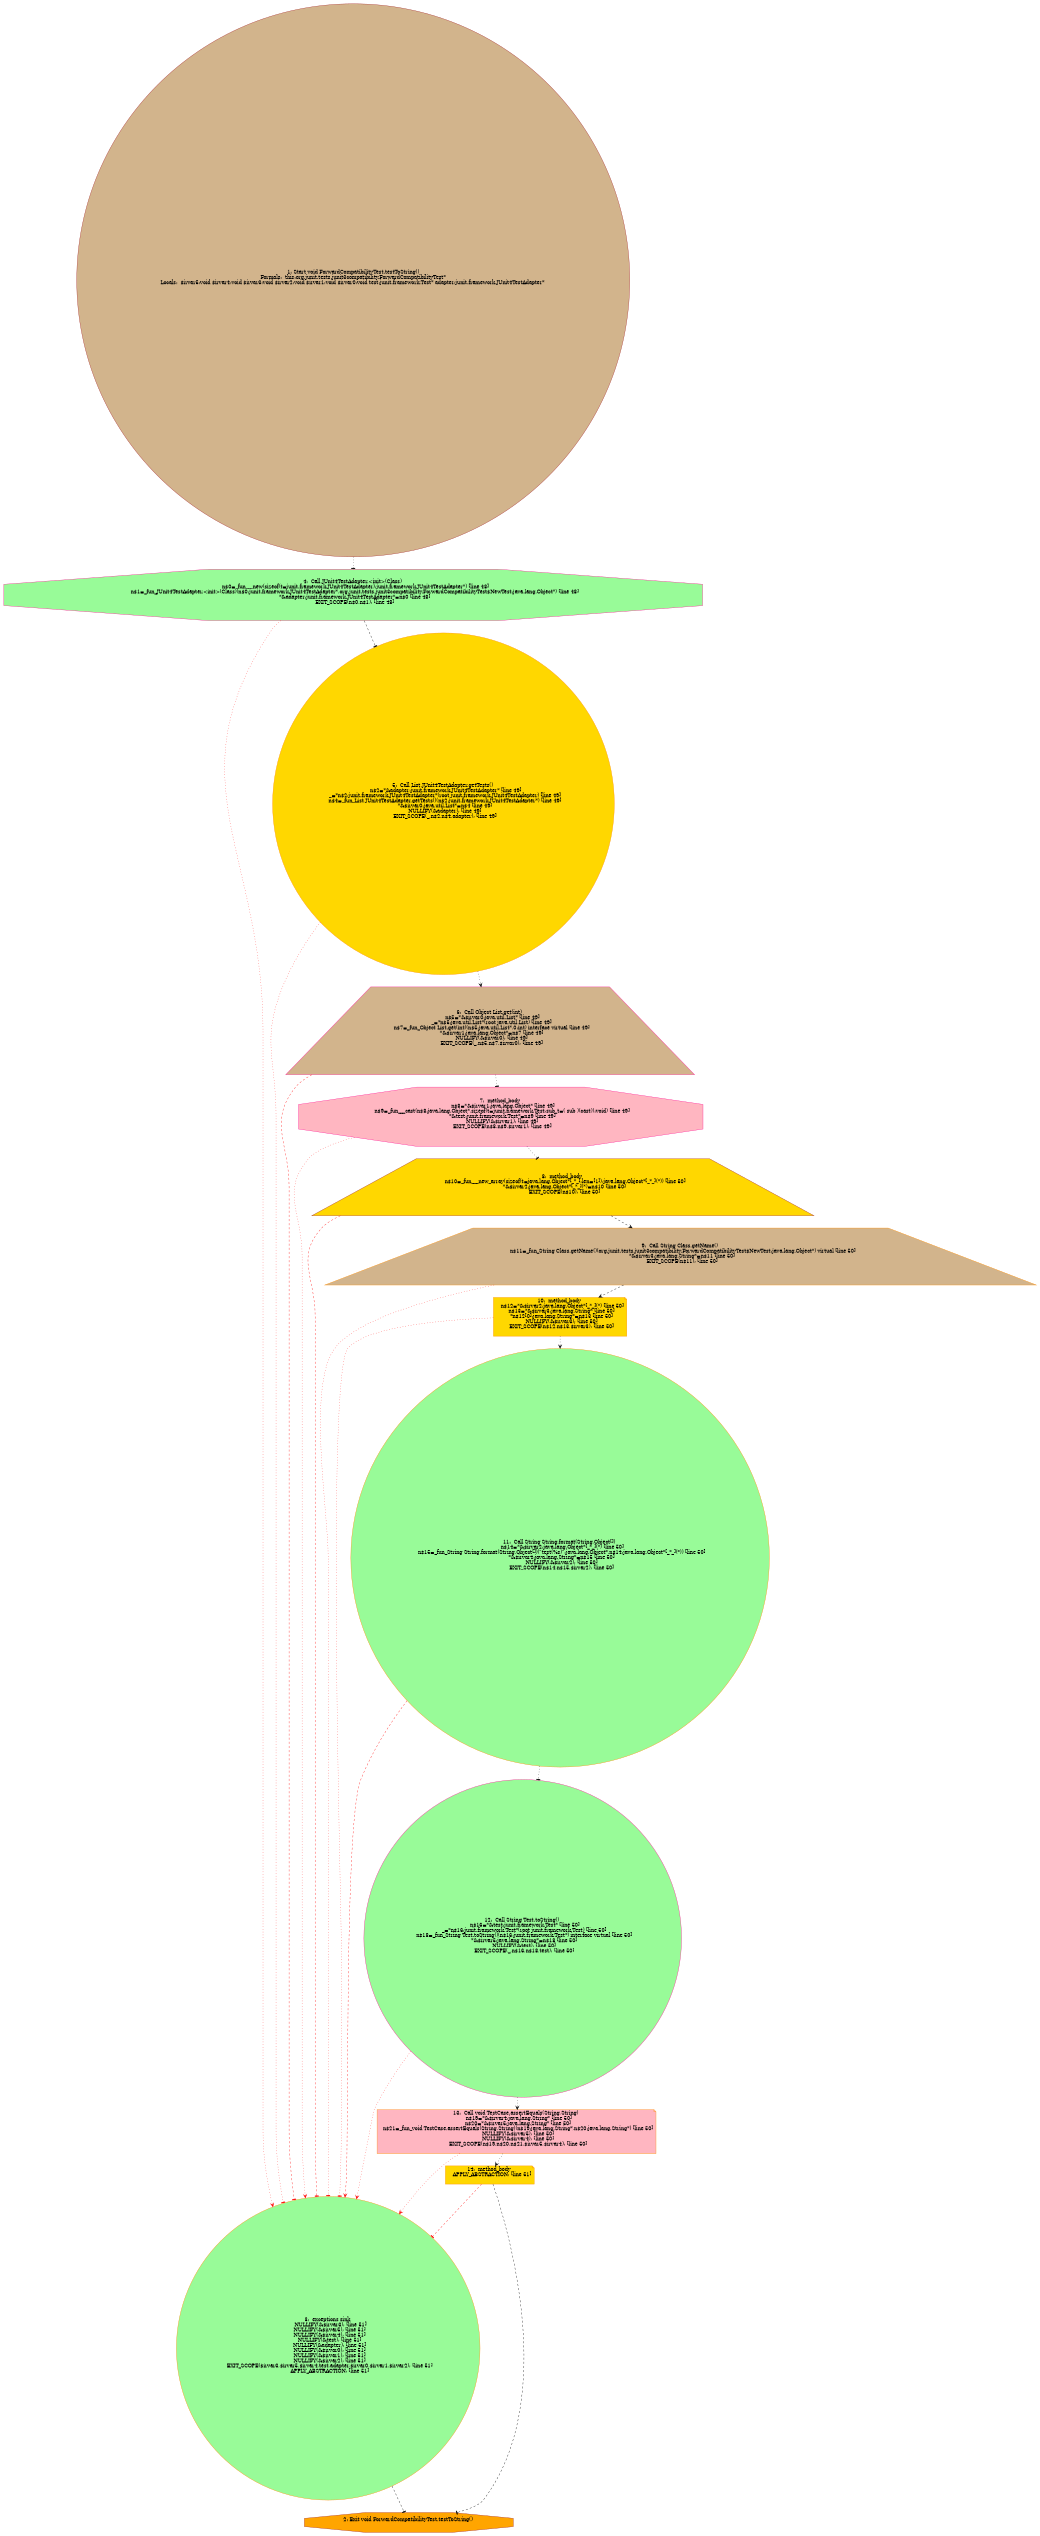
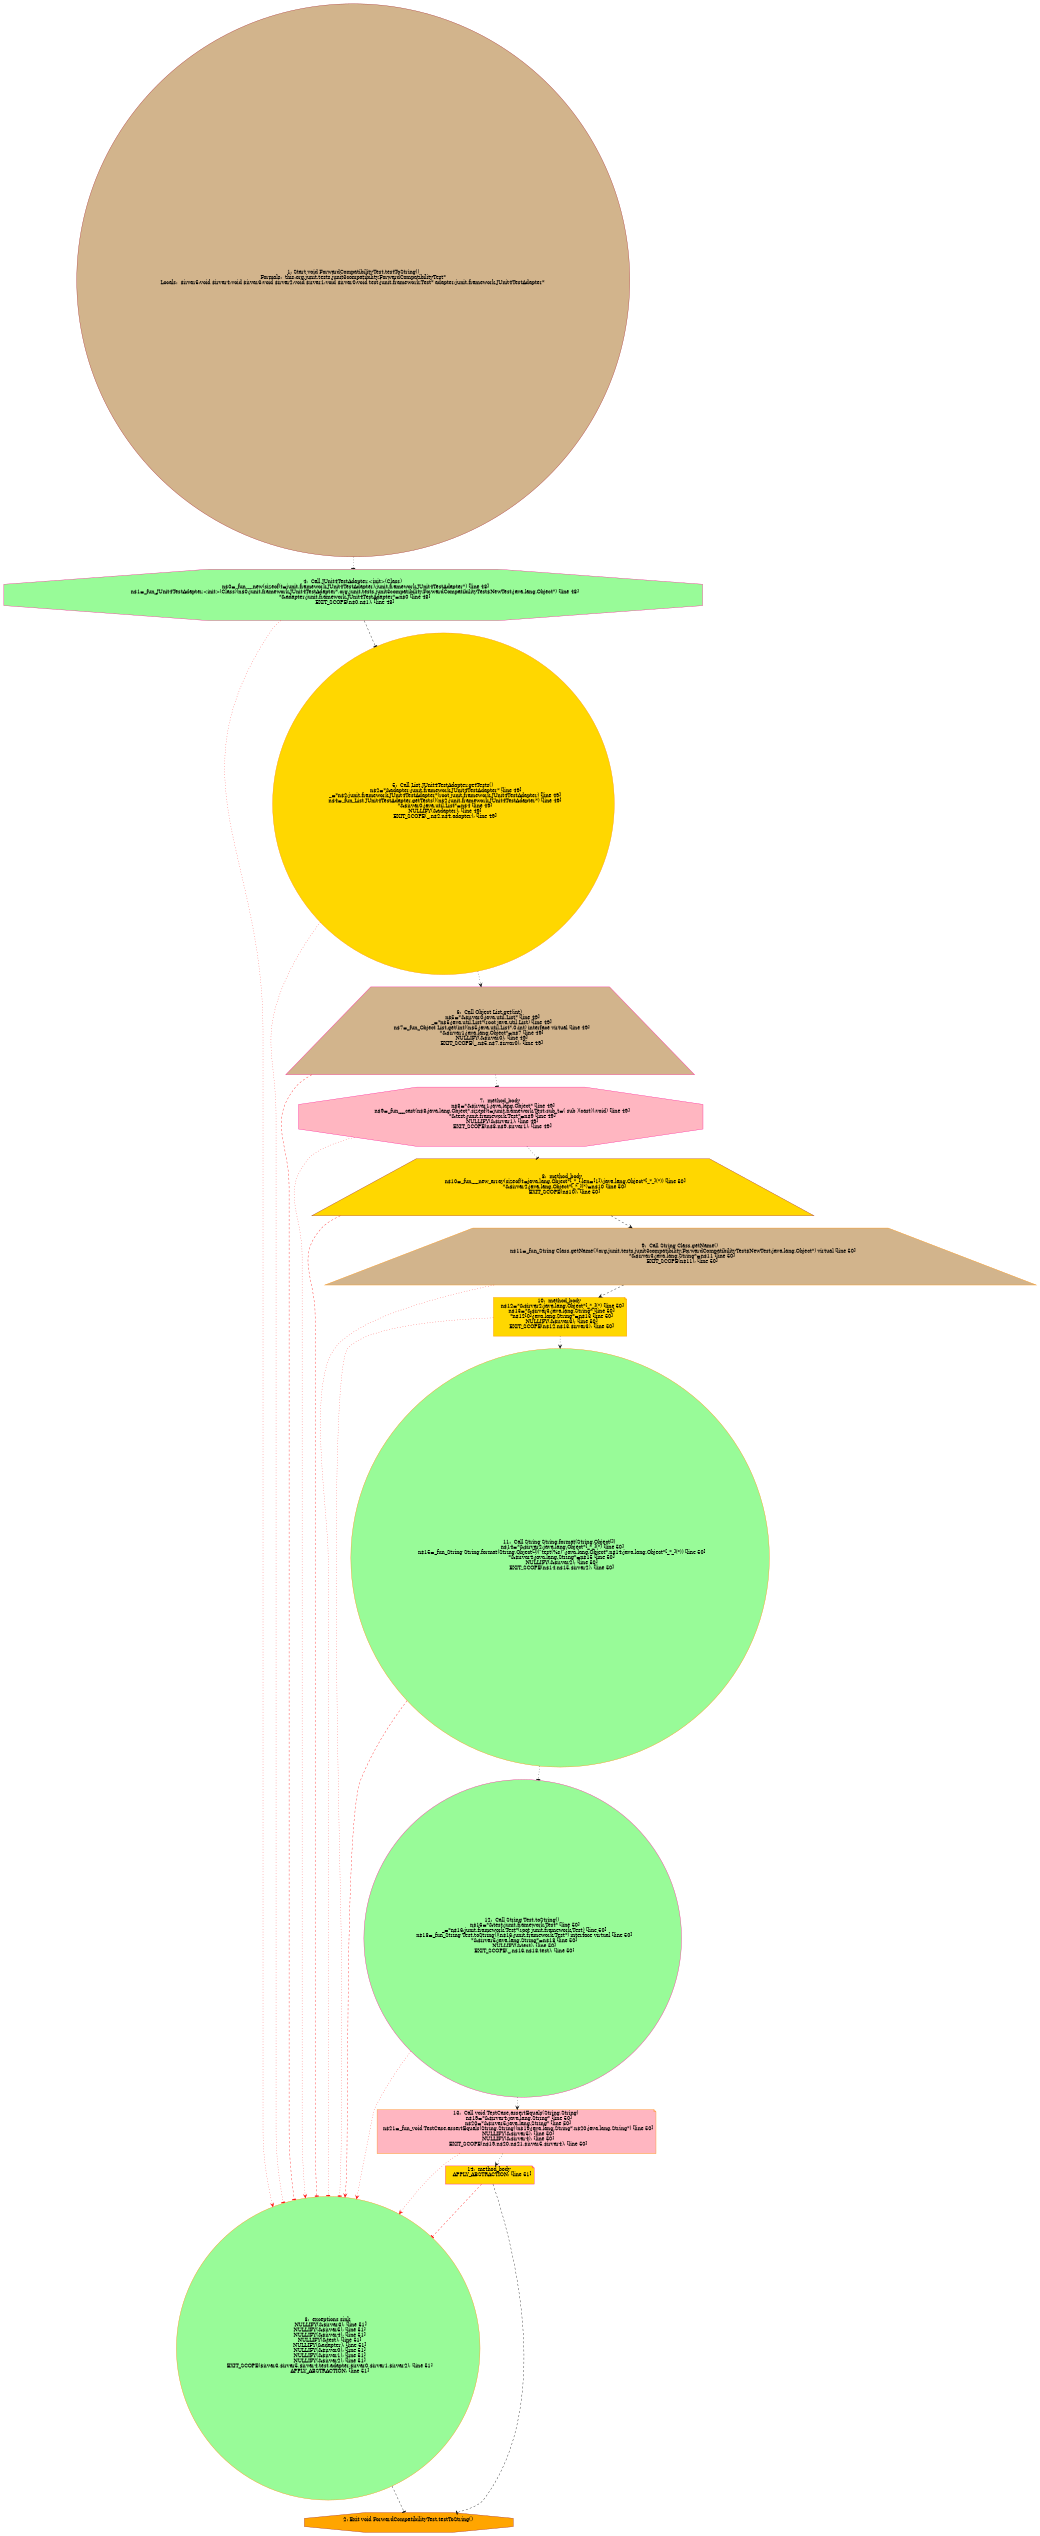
node "14:  method_body APPLY_ABSTRACTION; [line 51]": color darkorange -> deeppink
